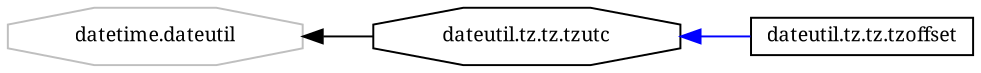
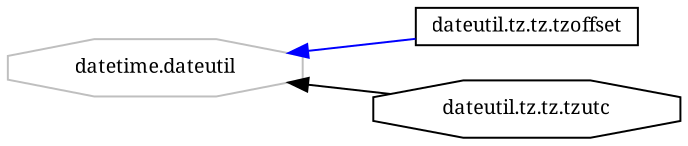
edge "dateutil.tz.tz.tzoffset" -> "dateutil.tz.tz.tzutc": now "dateutil.tz.tz.tzoffset" -> "datetime.dateutil"
